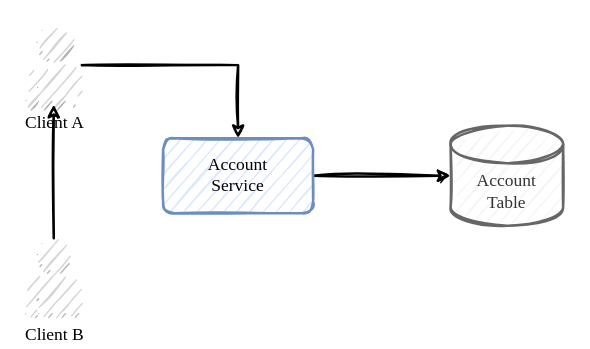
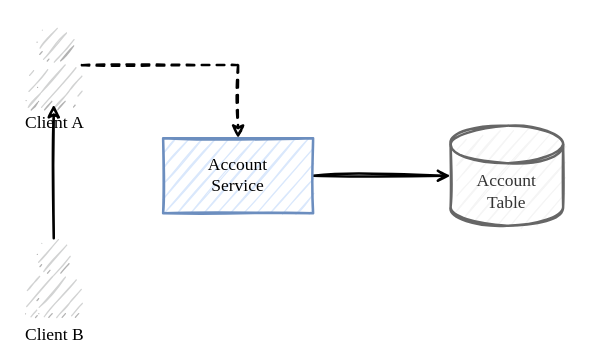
edge "Client A" -> "AccountService": style solid -> dashed
node "AccountService": shape rounded rectangle -> rectangle
edge "AccountService" -> "AccountTable": arrowhead classic -> open
